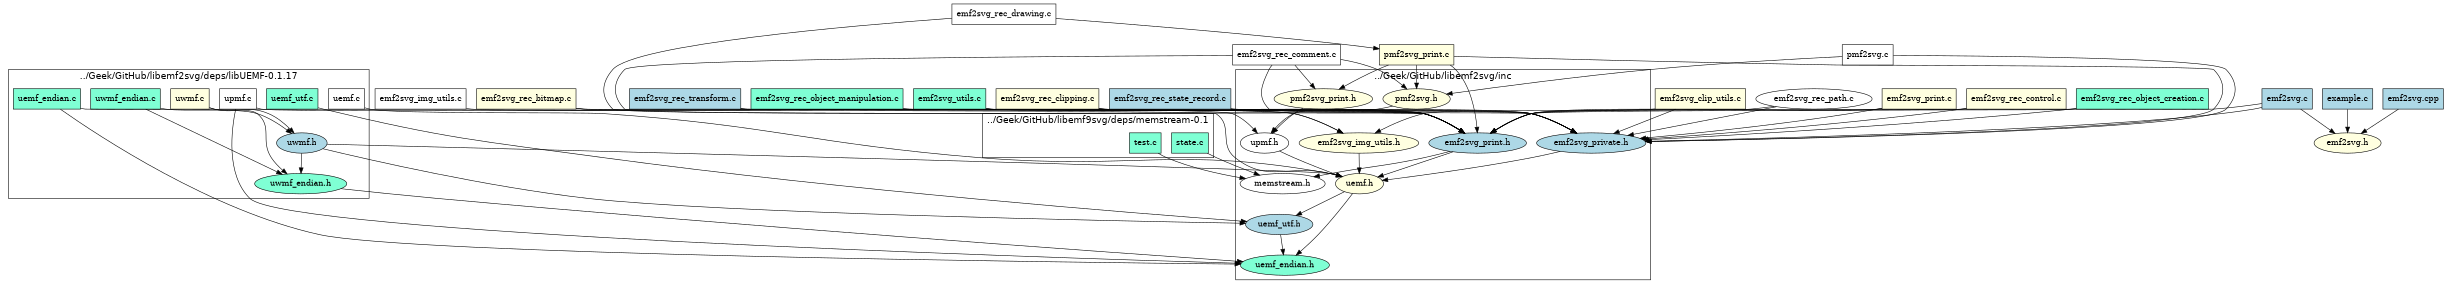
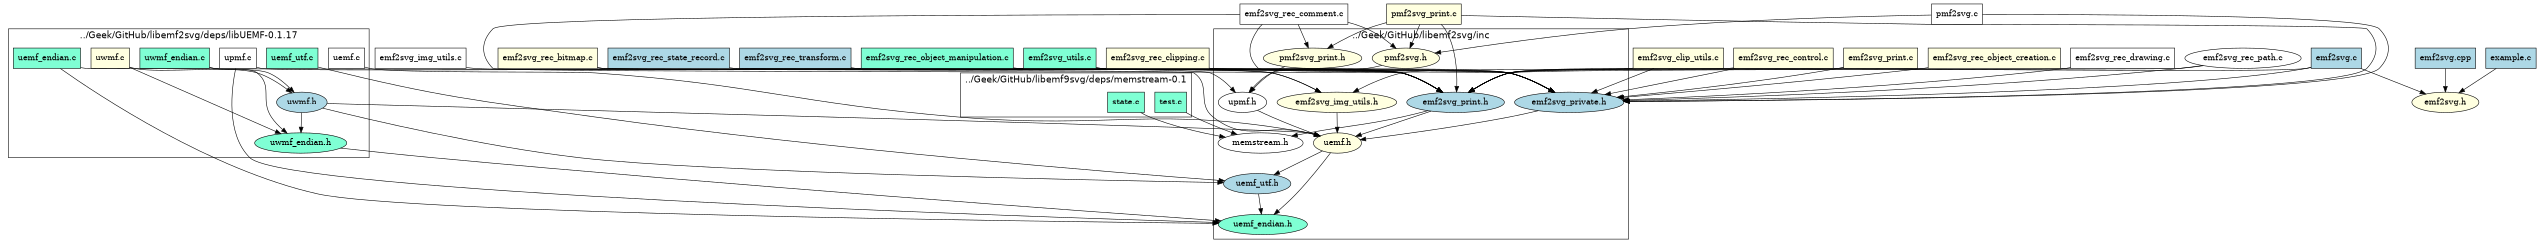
edge "emf2svg_rec_drawing.c" -> "pmf2svg_print.c": now "emf2svg_rec_drawing.c" -> "emf2svg_private.h"
edge "emf2svg_rec_bitmap.c" -> "emf2svg_private.h": added
node "emf2svg_rec_object_creation.c": fillcolor aquamarine -> lightyellow
